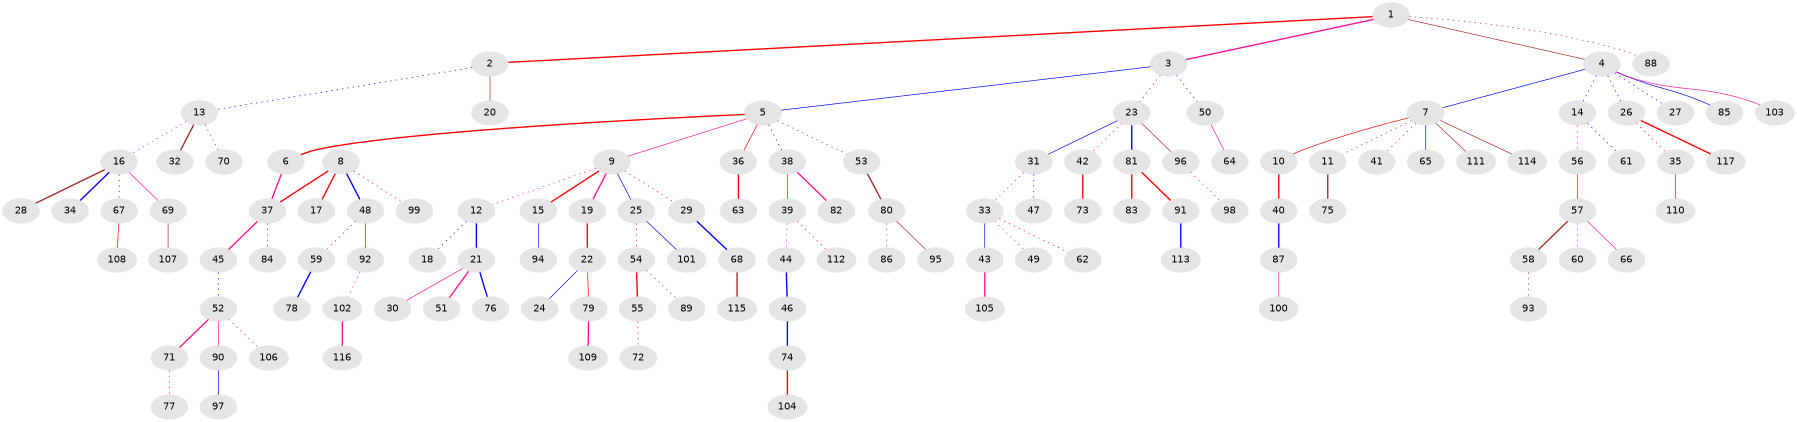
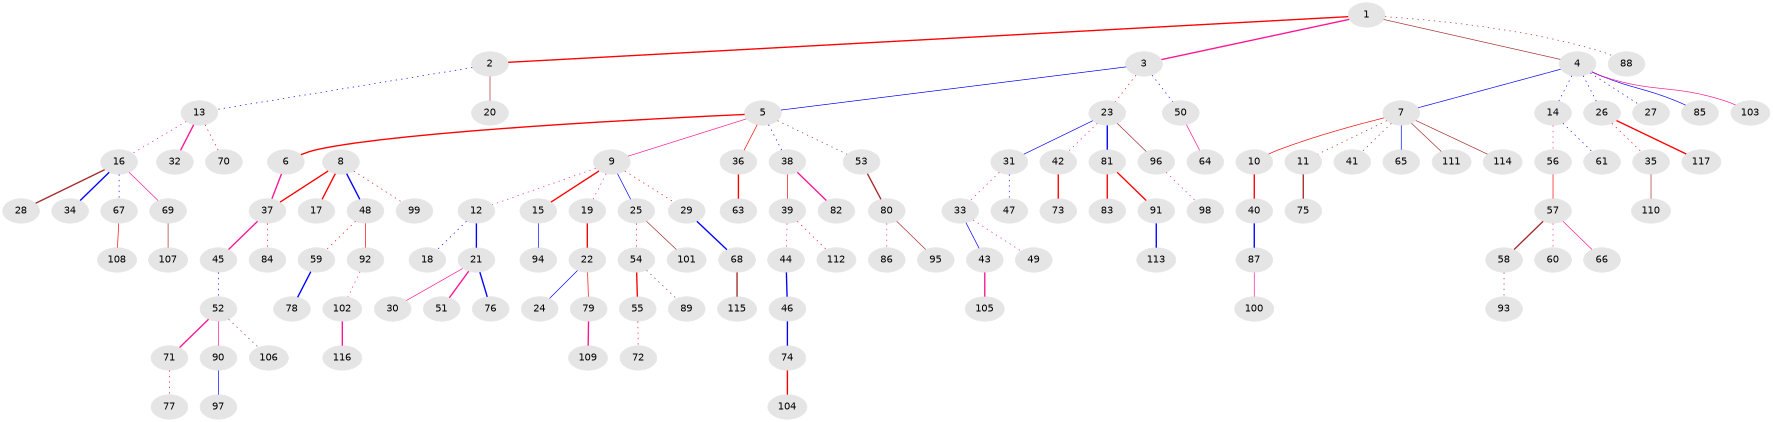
edge "13" -- "32": color brown -> deeppink
edge "9" -- "19": style bold -> dotted
edge "25" -- "101": color blue -> brown
node "62": removed
